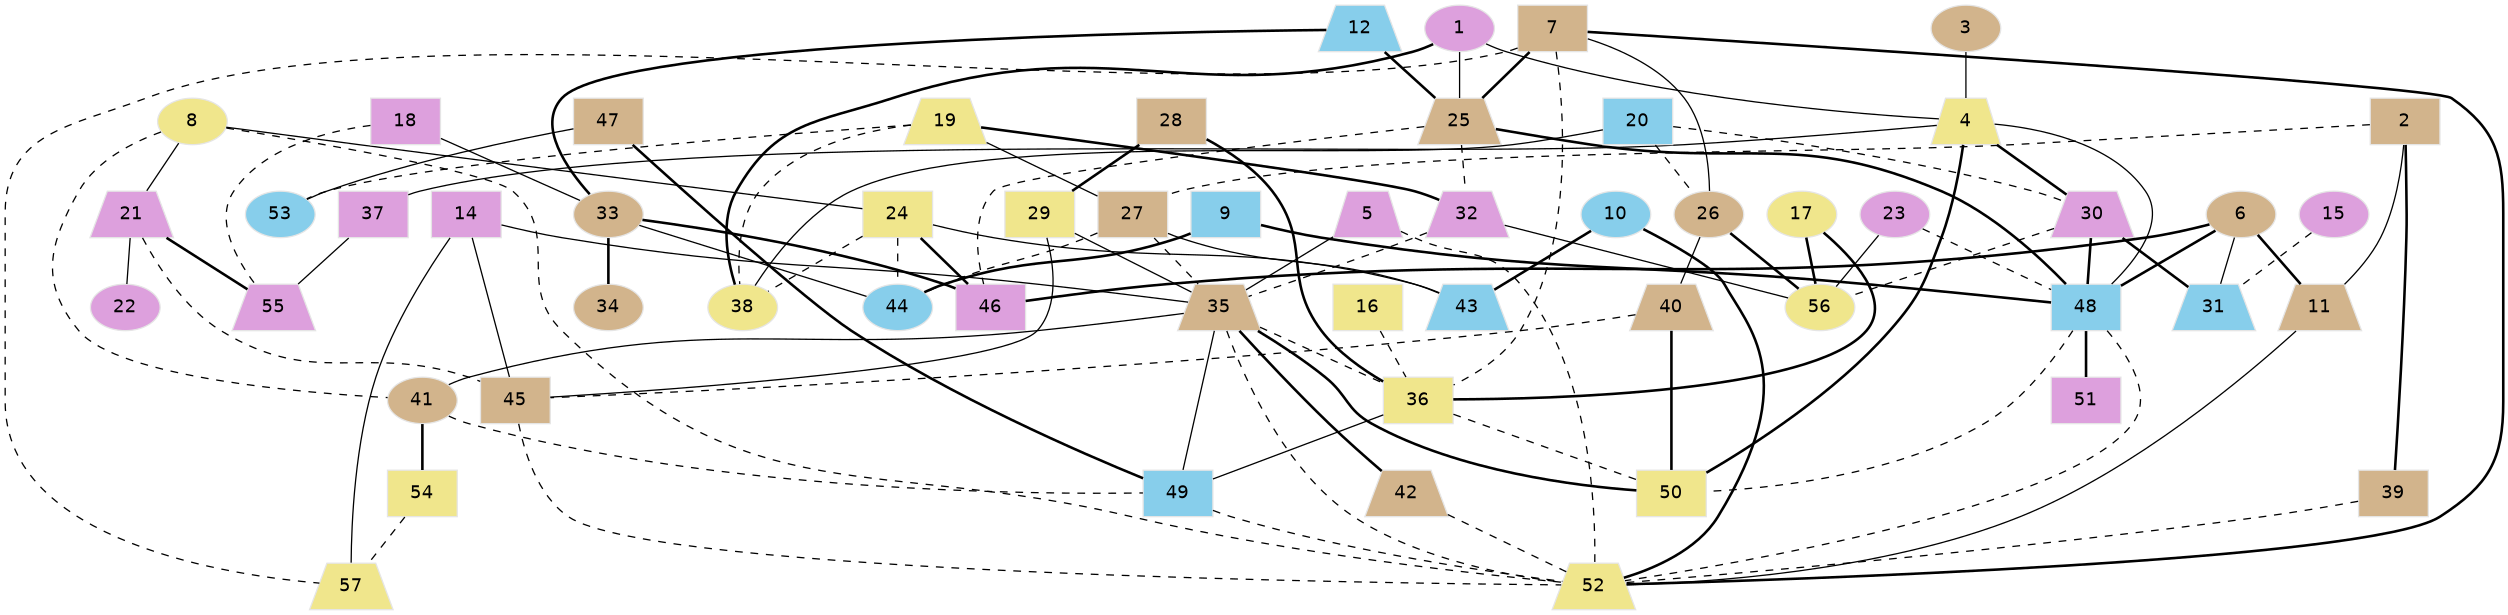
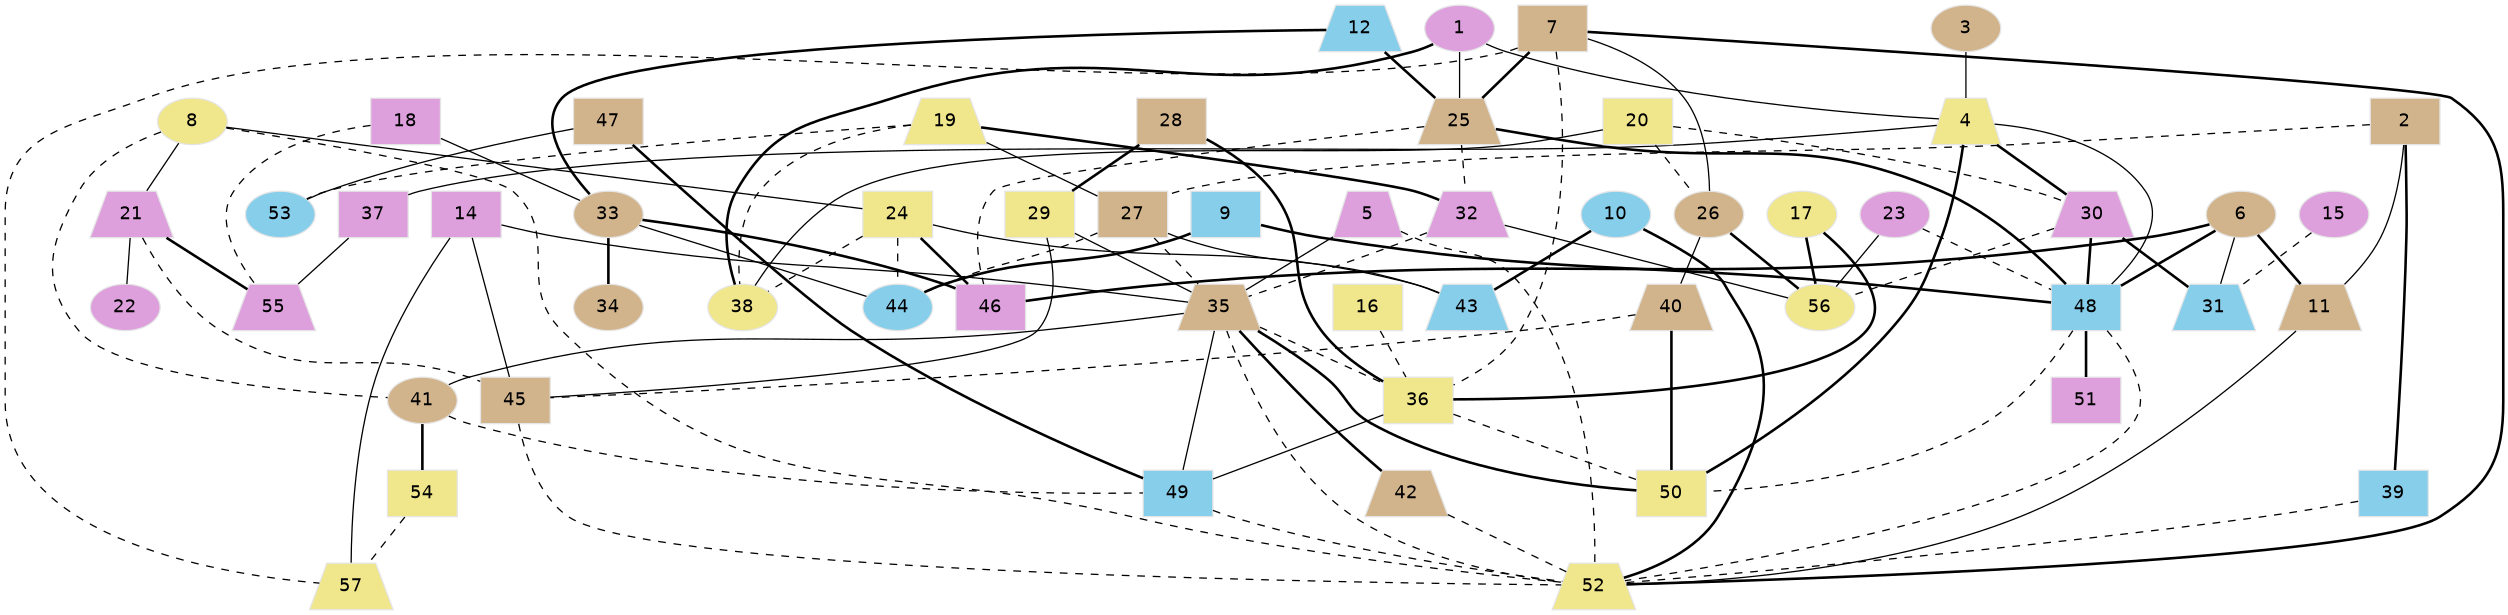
node "20": fillcolor skyblue -> khaki
node "39": fillcolor tan -> skyblue
